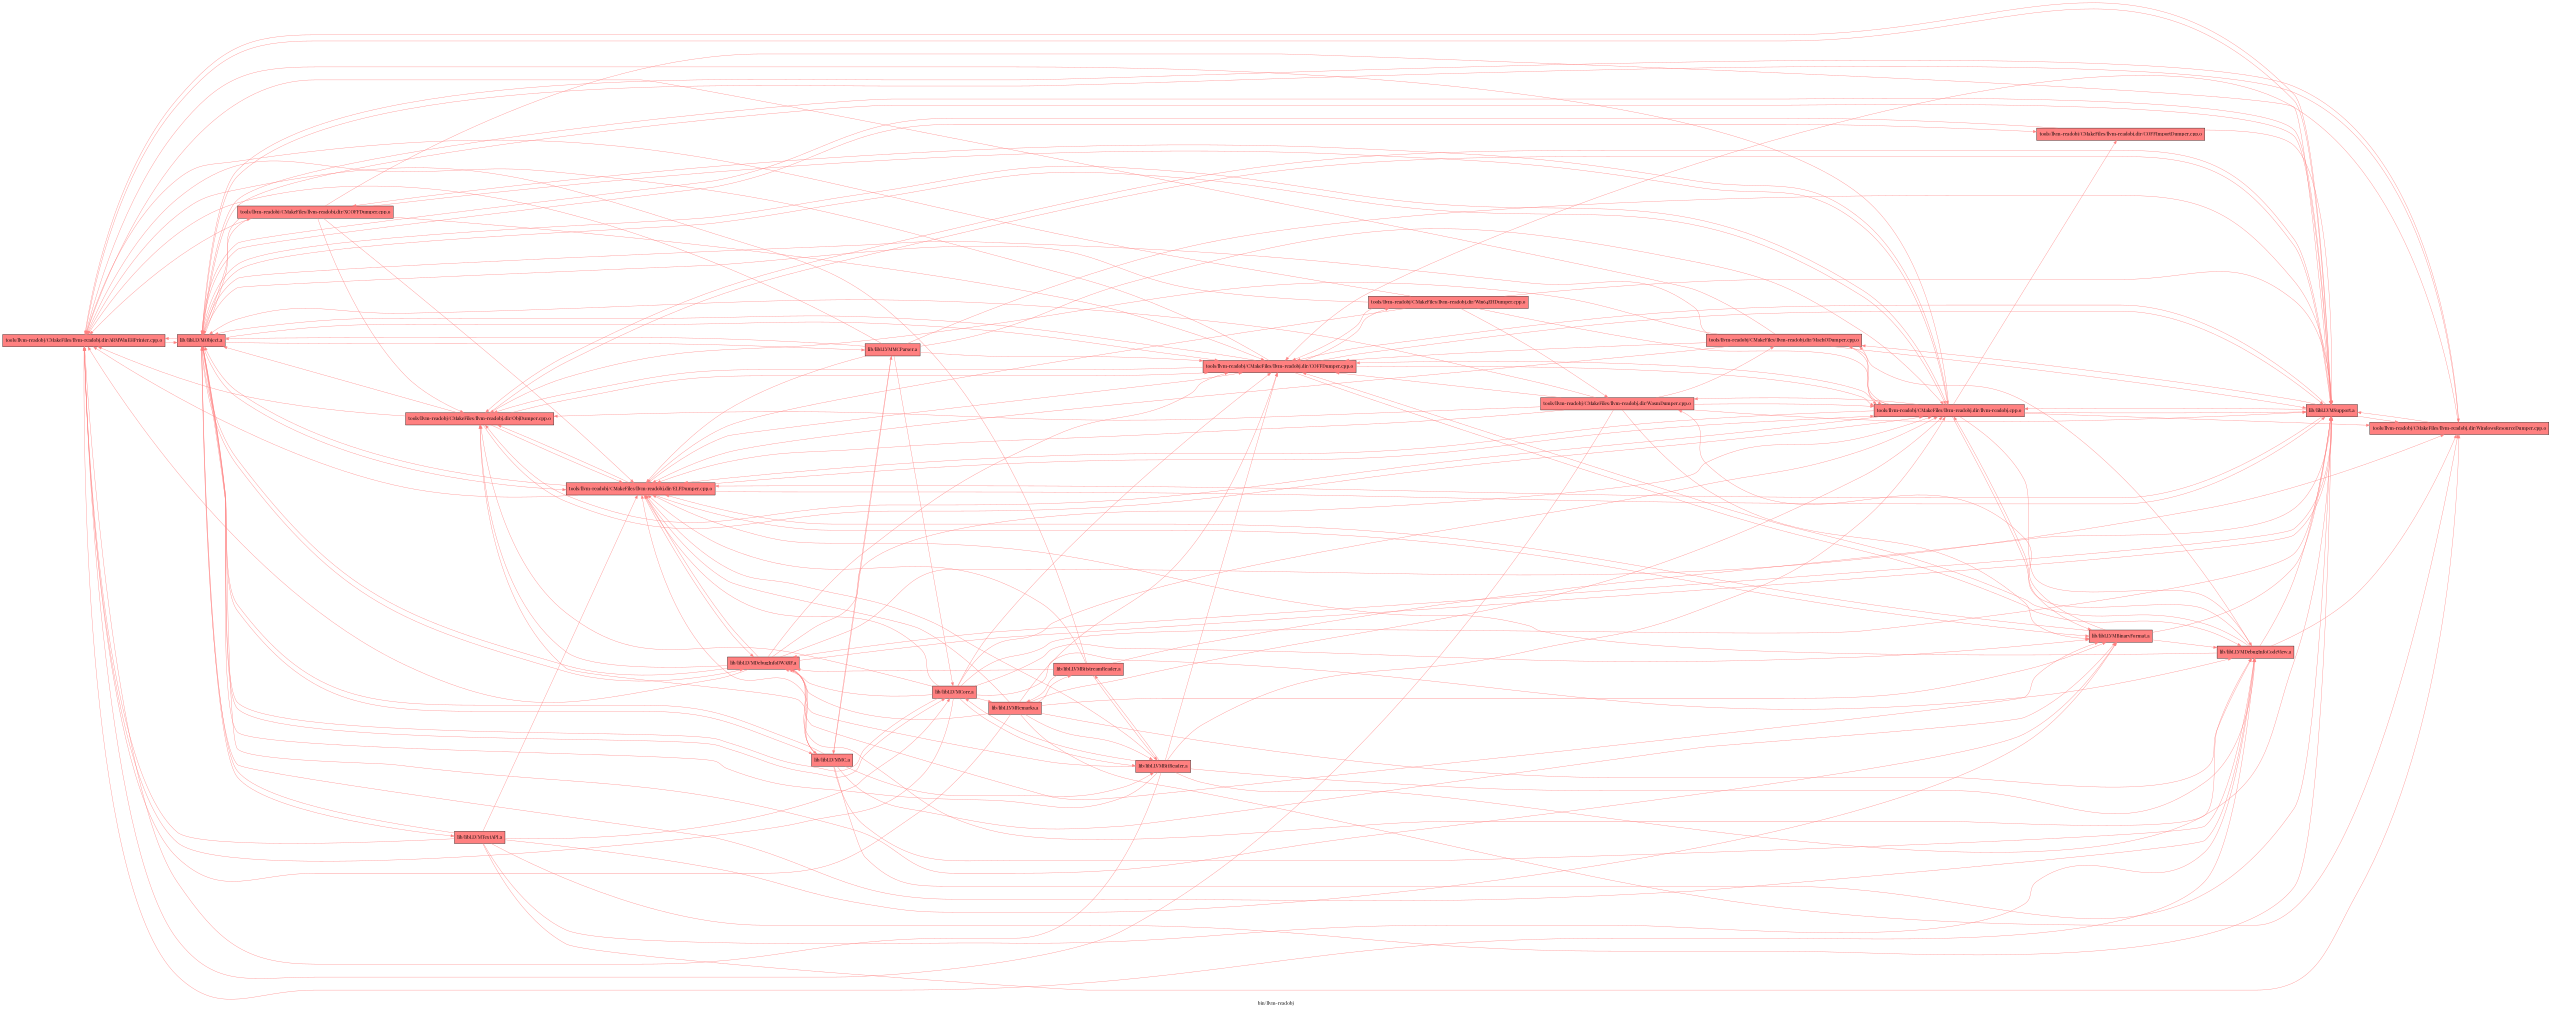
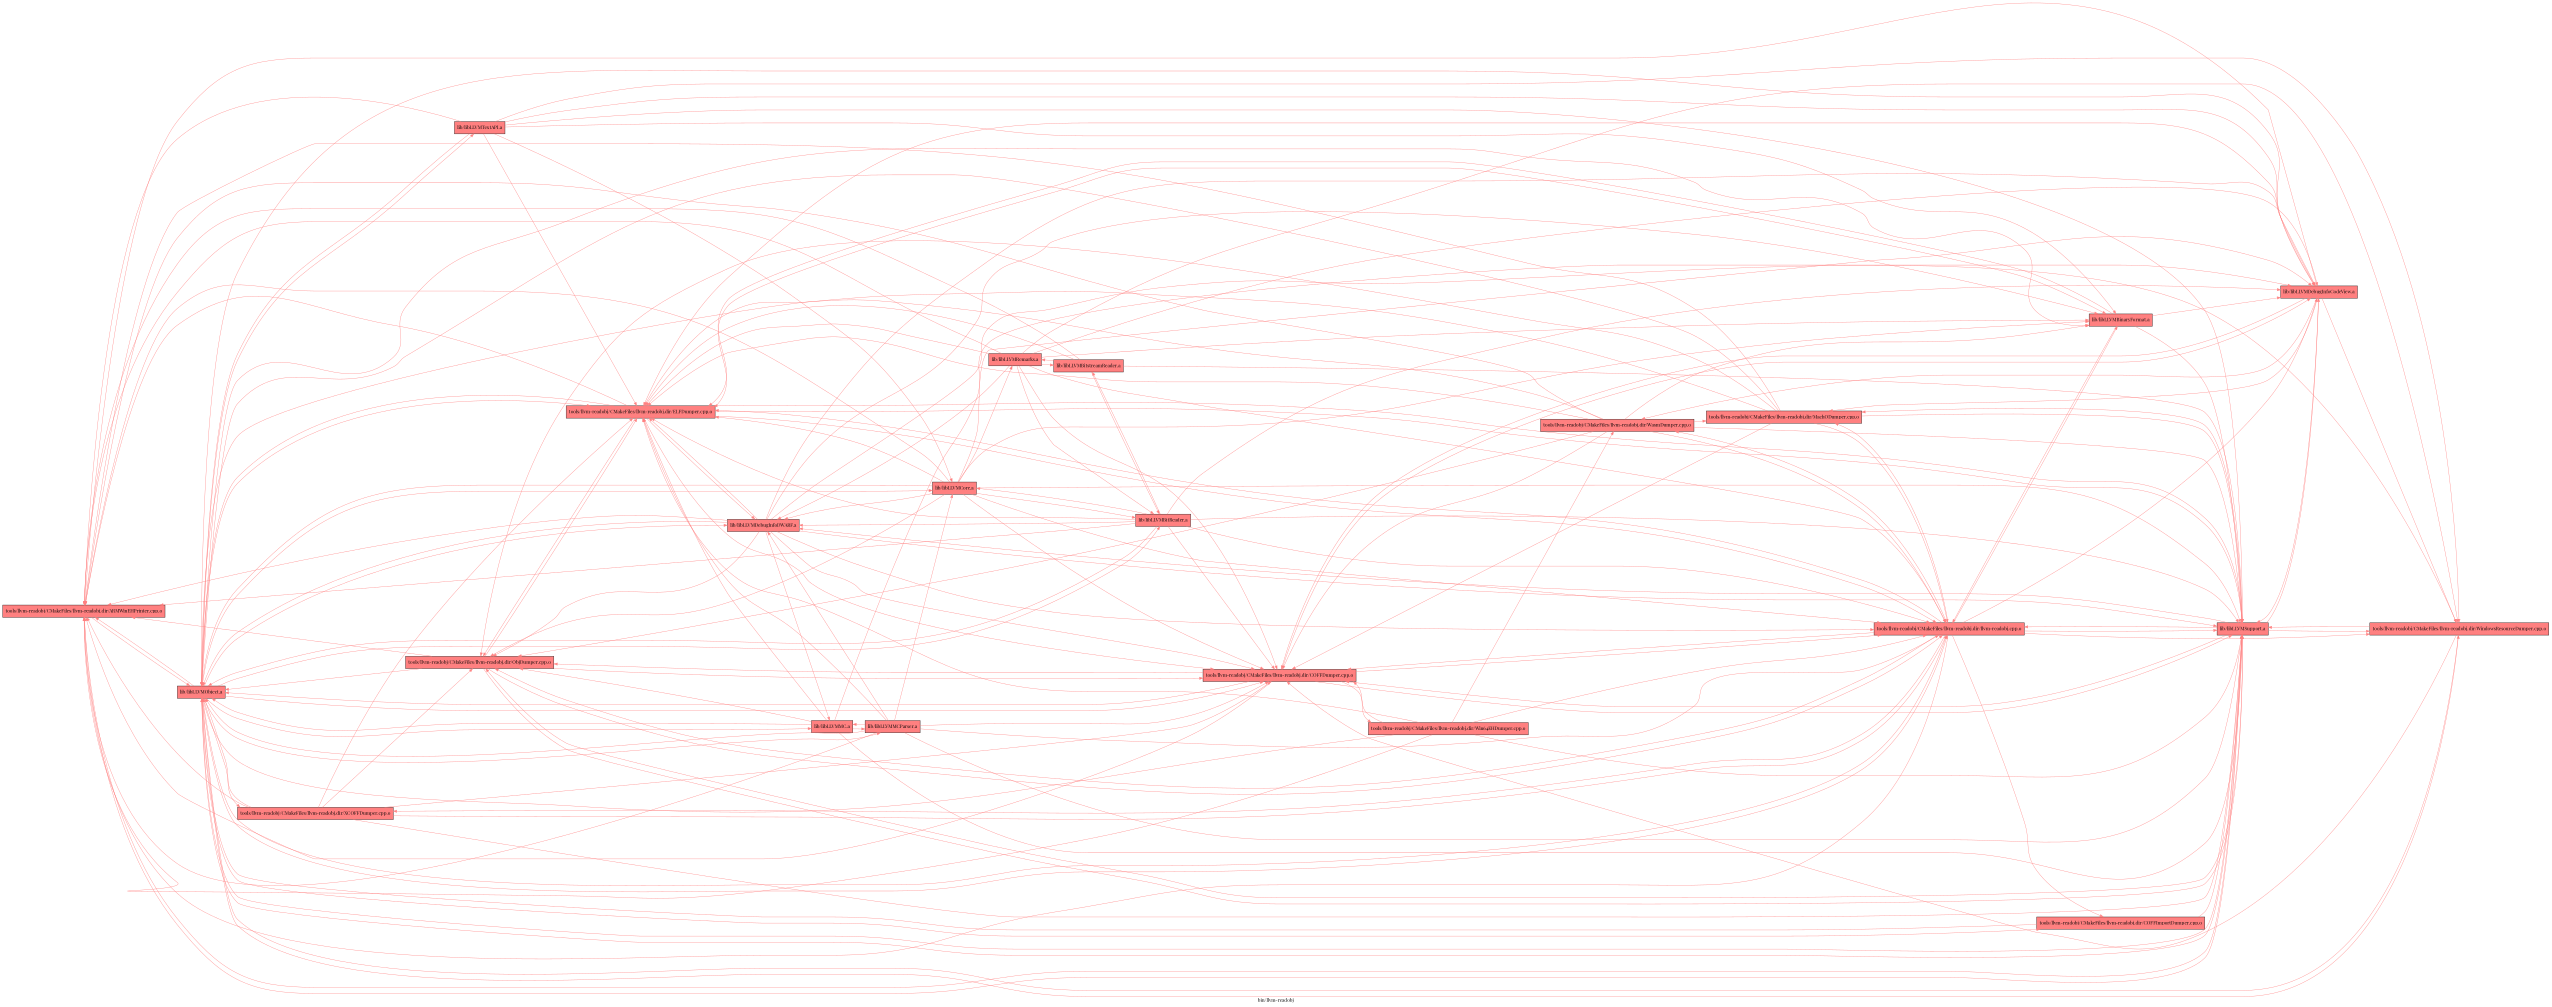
edge "lib/libLLVMSupport.a" -> "lib/libLLVMDebugInfoCodeView.a": added
edge "lib/libLLVMBitstreamReader.a" -> "lib/libLLVMDebugInfoDWARF.a": now "lib/libLLVMMCParser.a" -> "lib/libLLVMDebugInfoDWARF.a"
edge "lib/libLLVMMC.a" -> "lib/libLLVMBinaryFormat.a": removed
edge "lib/libLLVMMC.a" -> "lib/libLLVMBitReader.a": now "lib/libLLVMObject.a" -> "lib/libLLVMBitReader.a"
